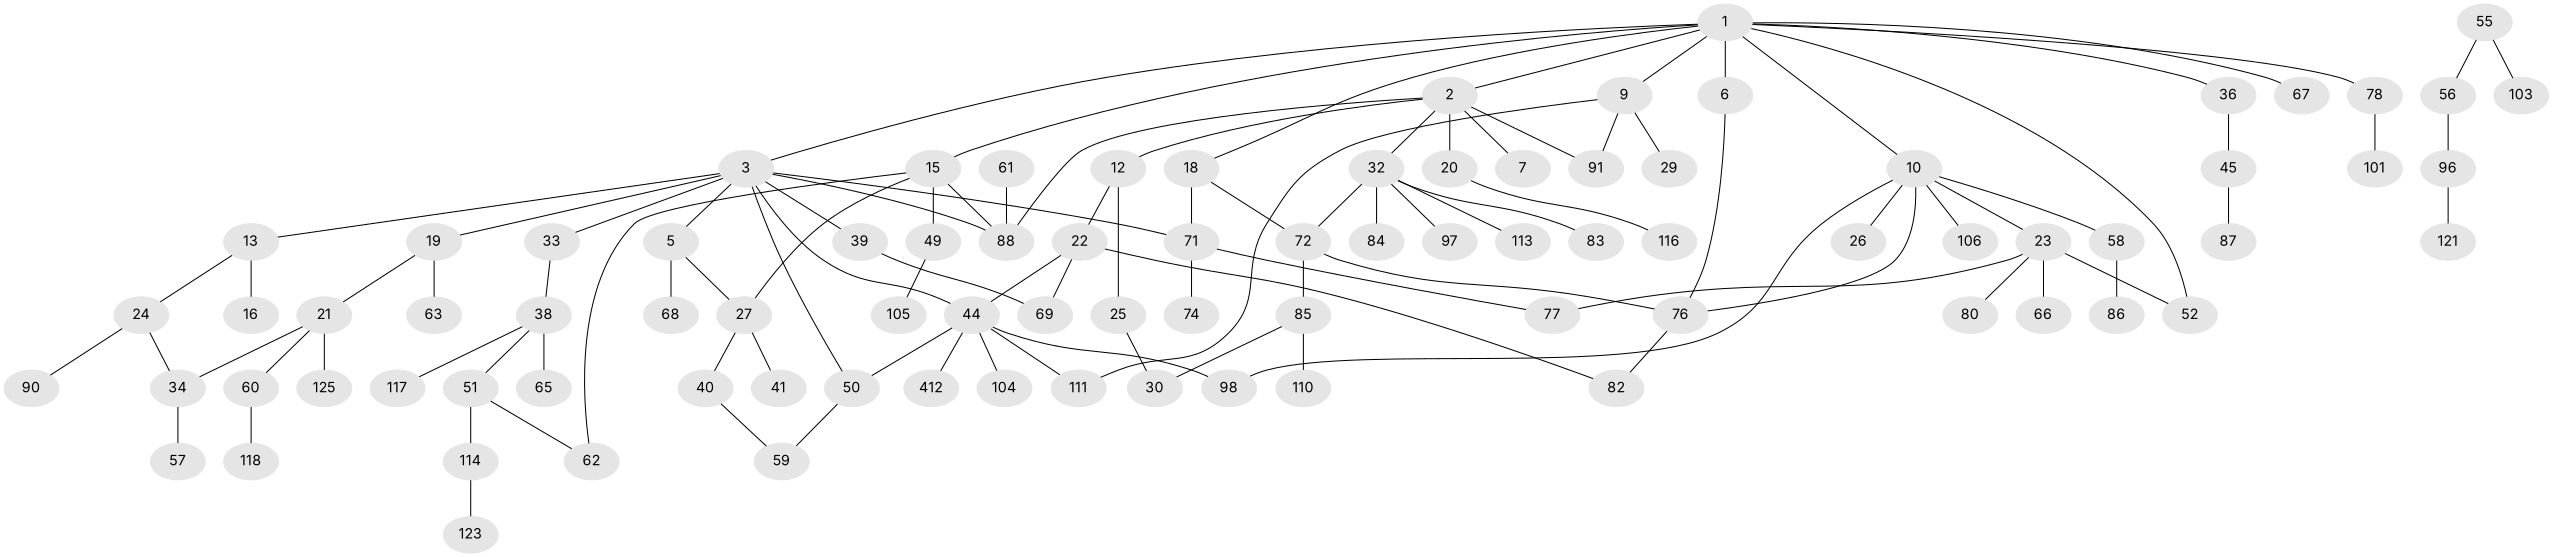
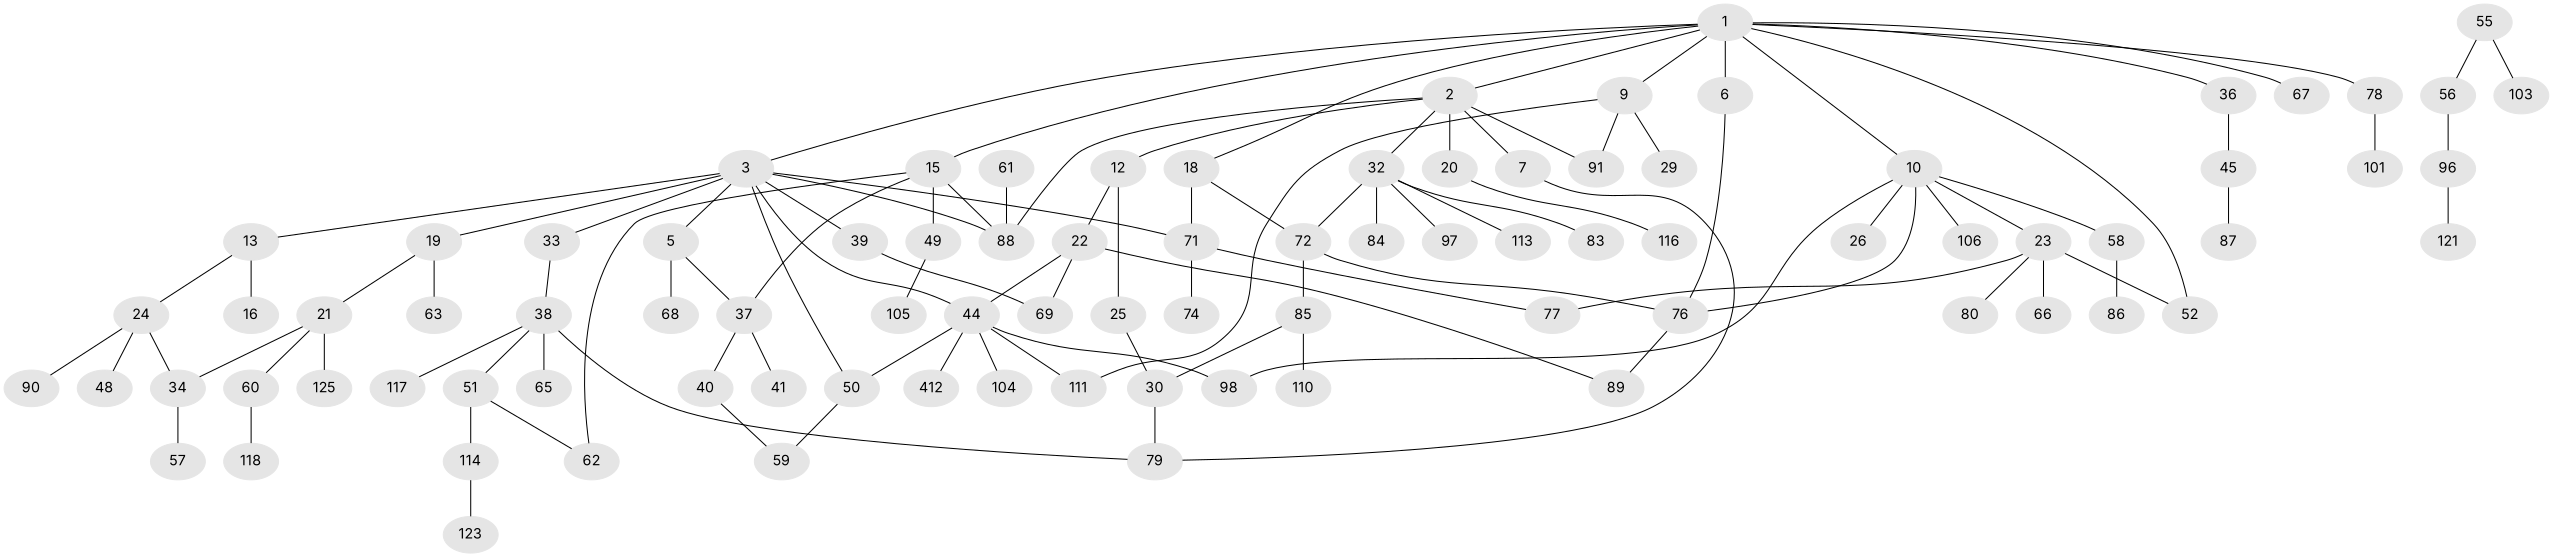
node "27": label "27" -> "37"
node "48": added
node "82": label "82" -> "89"
node "79": added
